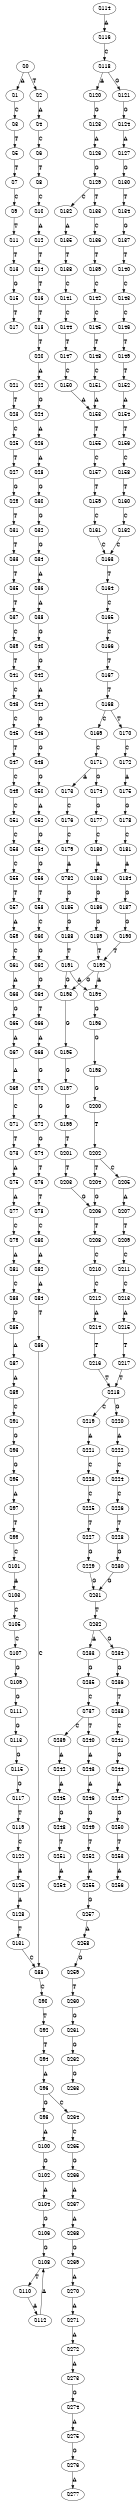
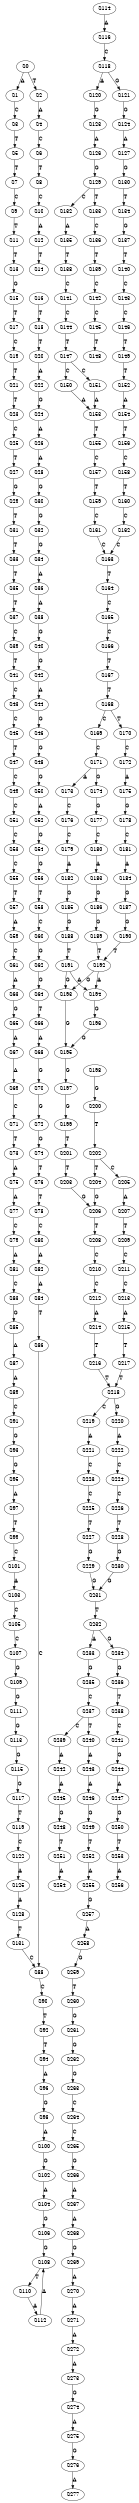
edge "S14" -> "S16": removed, label "T"
node "S19": added
edge "S148" -> "S151": now "S147" -> "S151"
node "S782": label "S782" -> "S182"
edge "S196" -> "S198": now "S196" -> "S195"
node "S737": label "S737" -> "S237"
edge "S96" -> "S264": now "S263" -> "S264"
